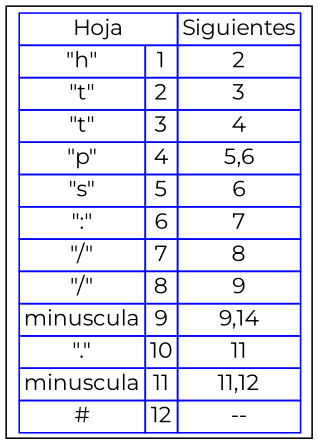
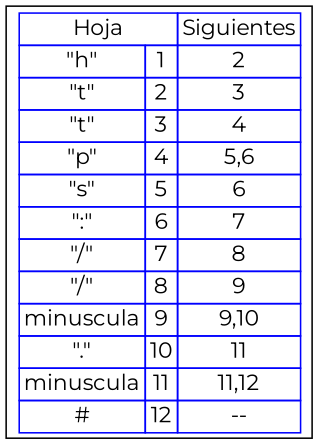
node "Hoja": text "9,14" -> "9,10"
